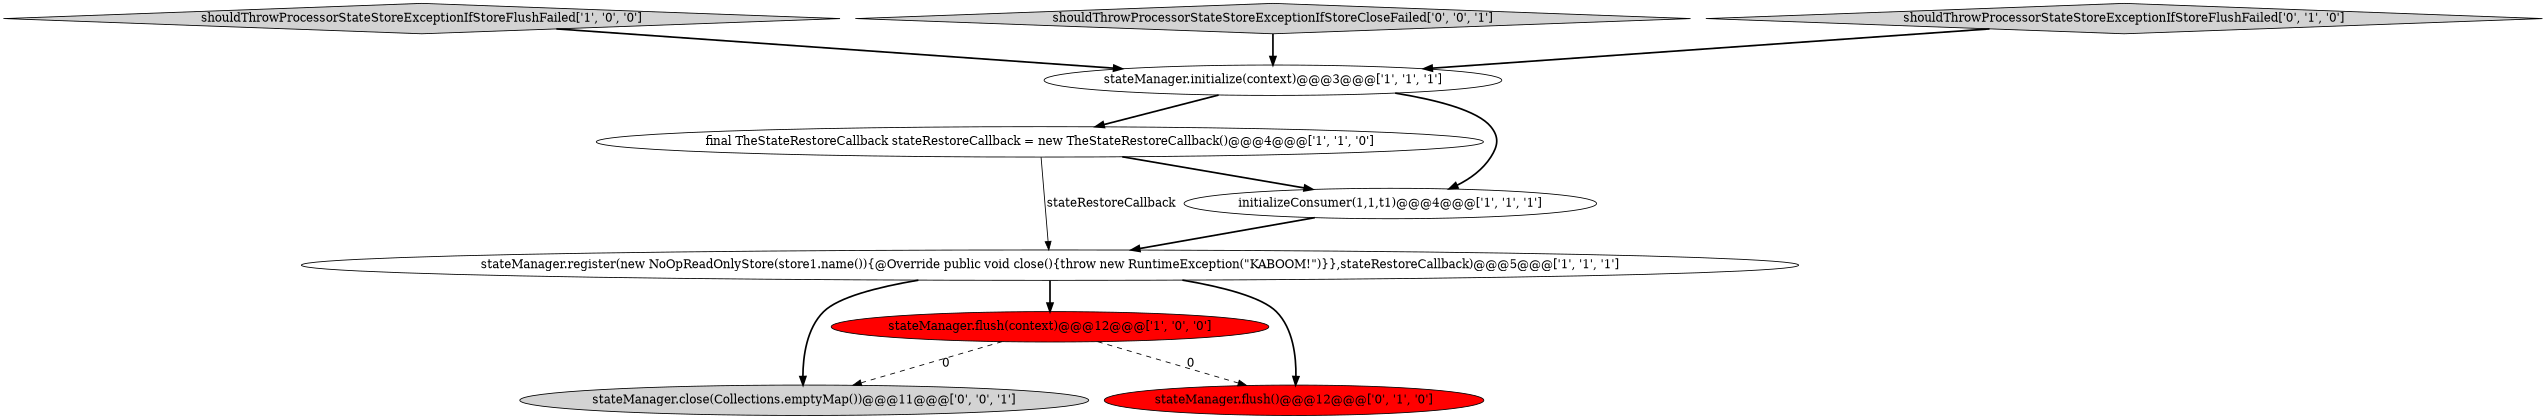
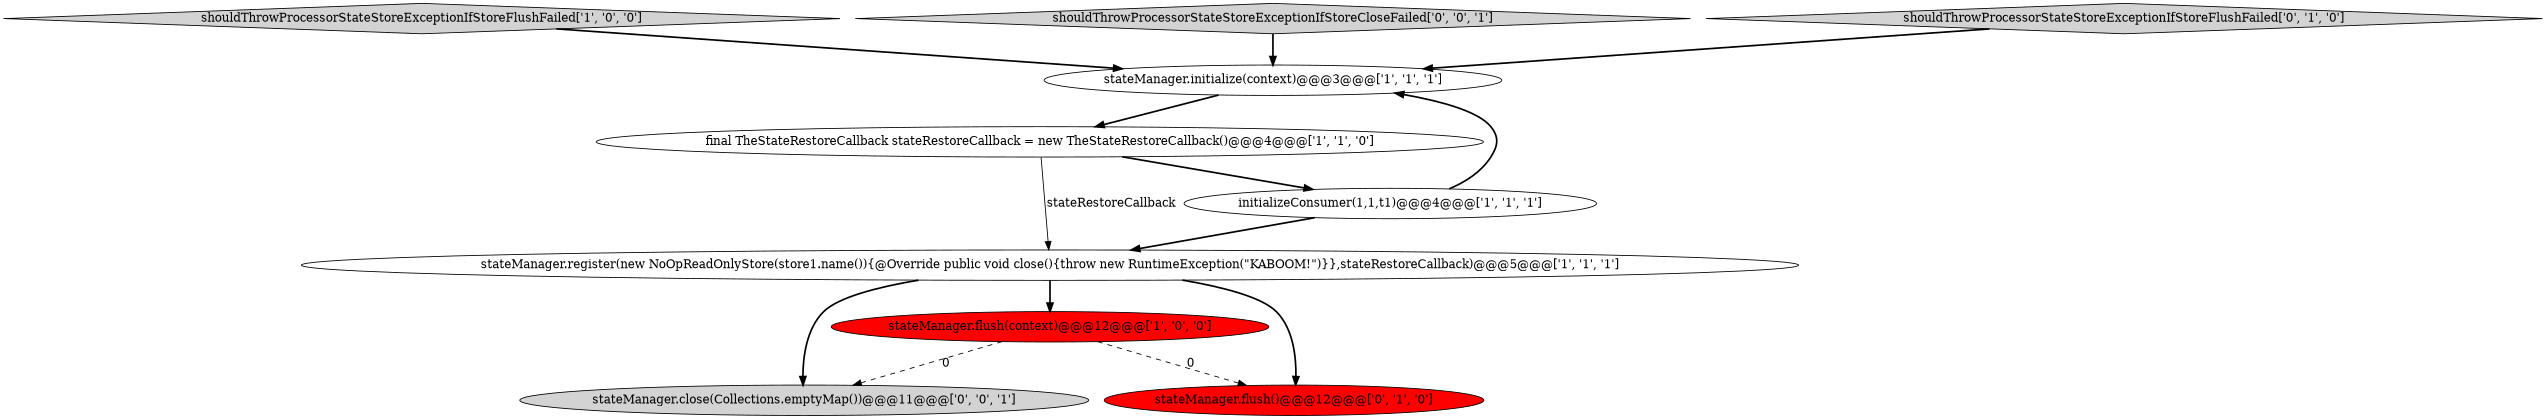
edge "stateManager.initialize(context)@@@3@@@['1', '1', '1']" -> "initializeConsumer(1,1,t1)@@@4@@@['1', '1', '1']": reversed
